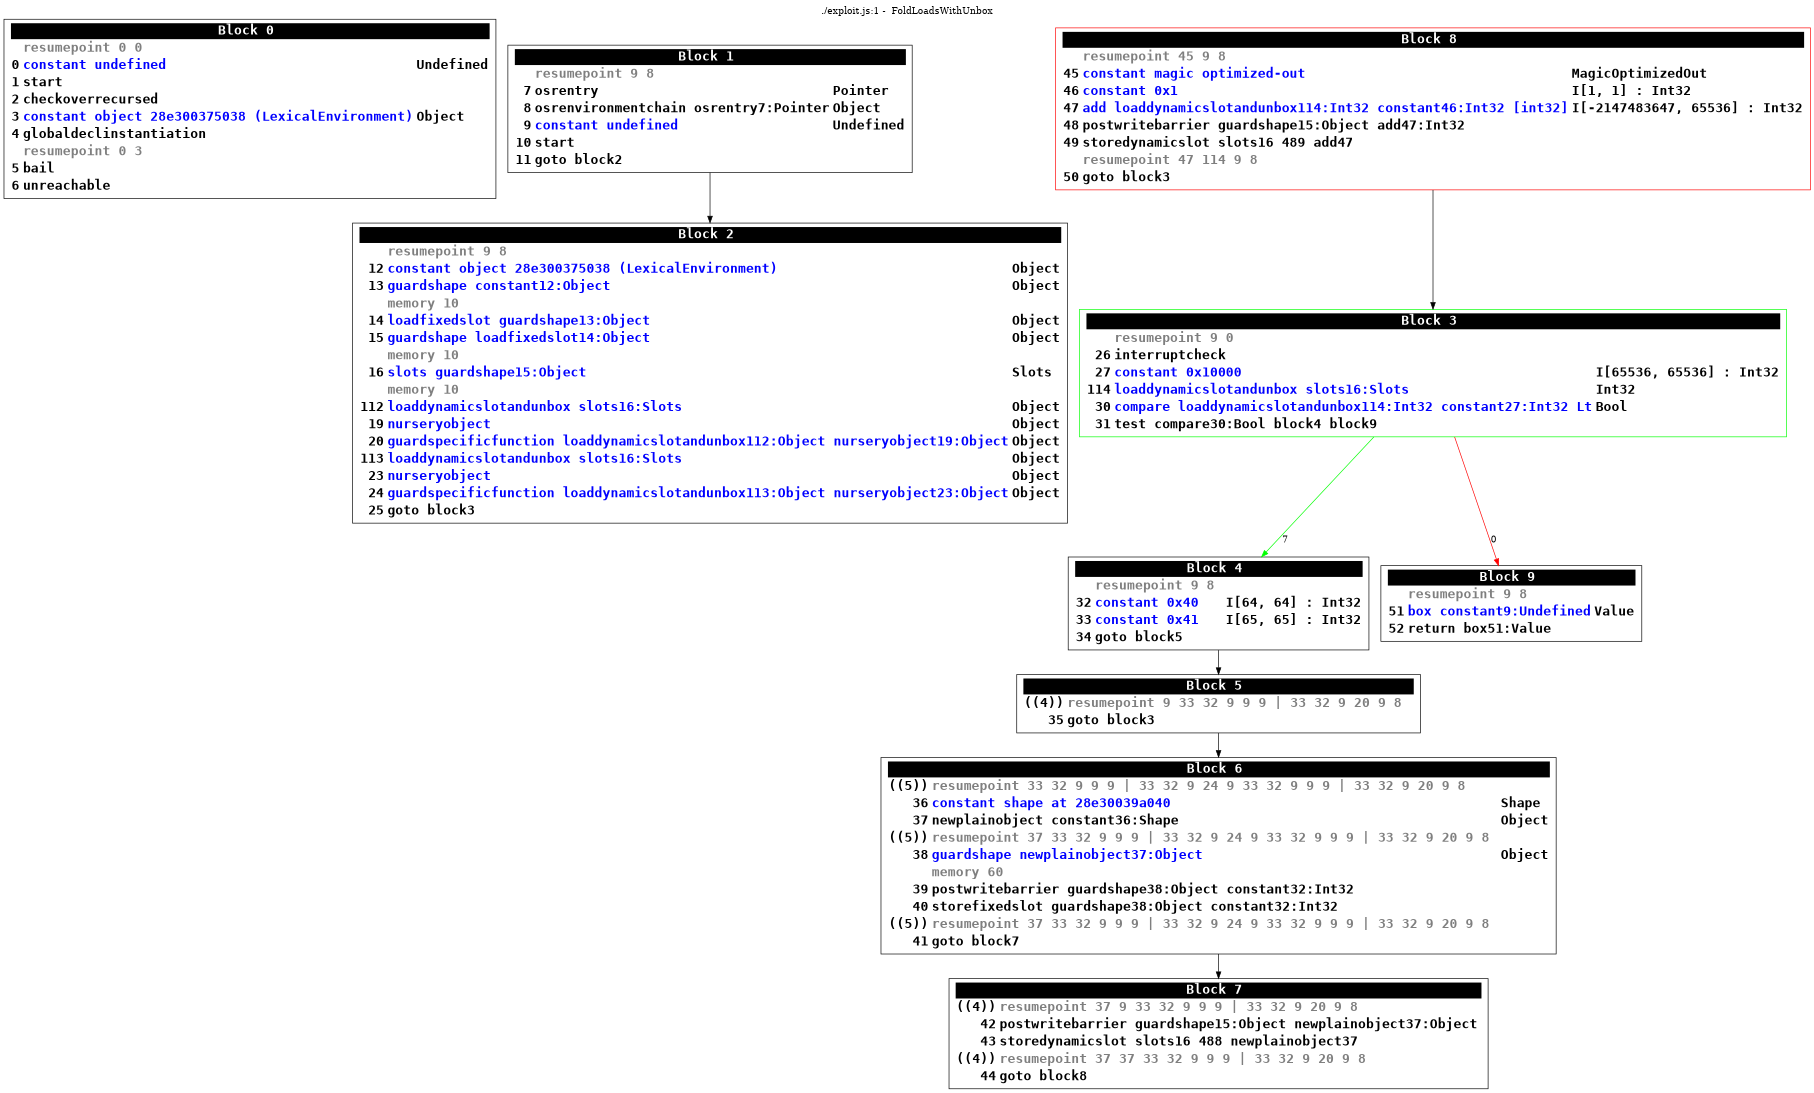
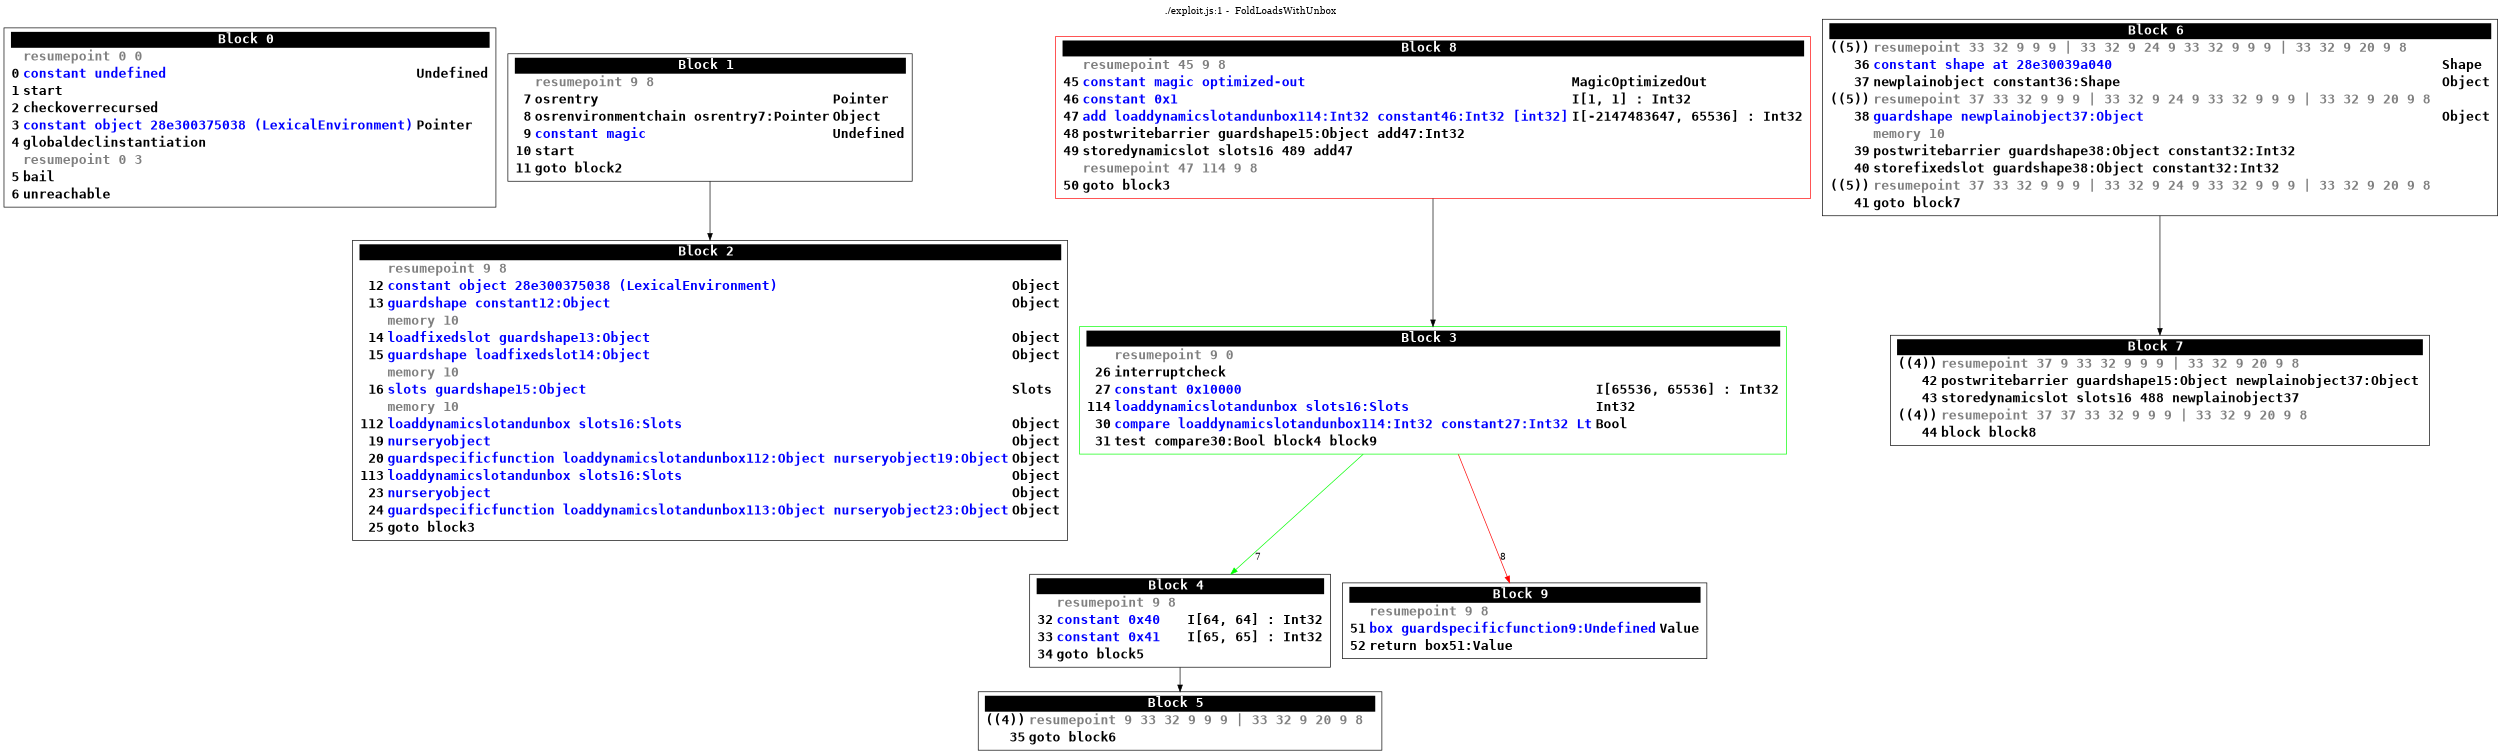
node "Block 0": text "Object" -> "Pointer"
node "Block 1": text "constant undefined" -> "constant magic"
edge "Block 3" -> "Block 9": label "0" -> "8"
node "Block 9": text "box constant9:Undefined" -> "box guardspecificfunction9:Undefined"
node "Block 5": text "goto block3" -> "goto block6"
edge "Block 5" -> "Block 6": removed
node "Block 6": text "memory 60" -> "memory 10"
node "Block 7": text "goto block8" -> "block block8"
